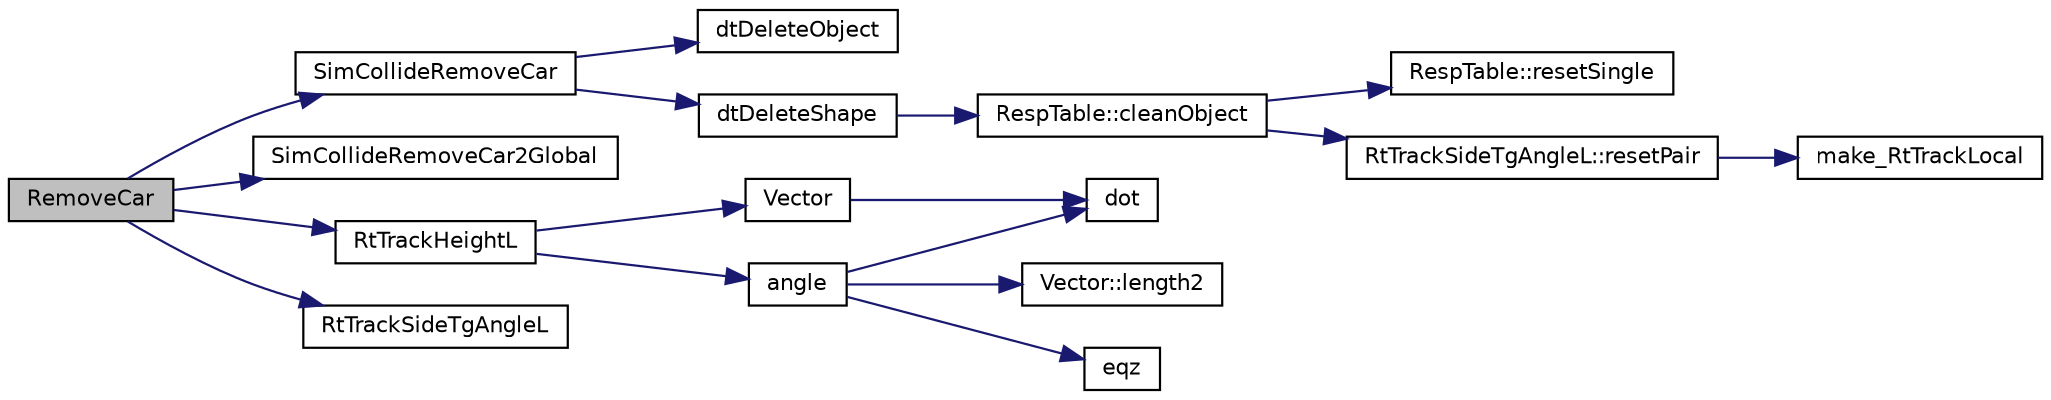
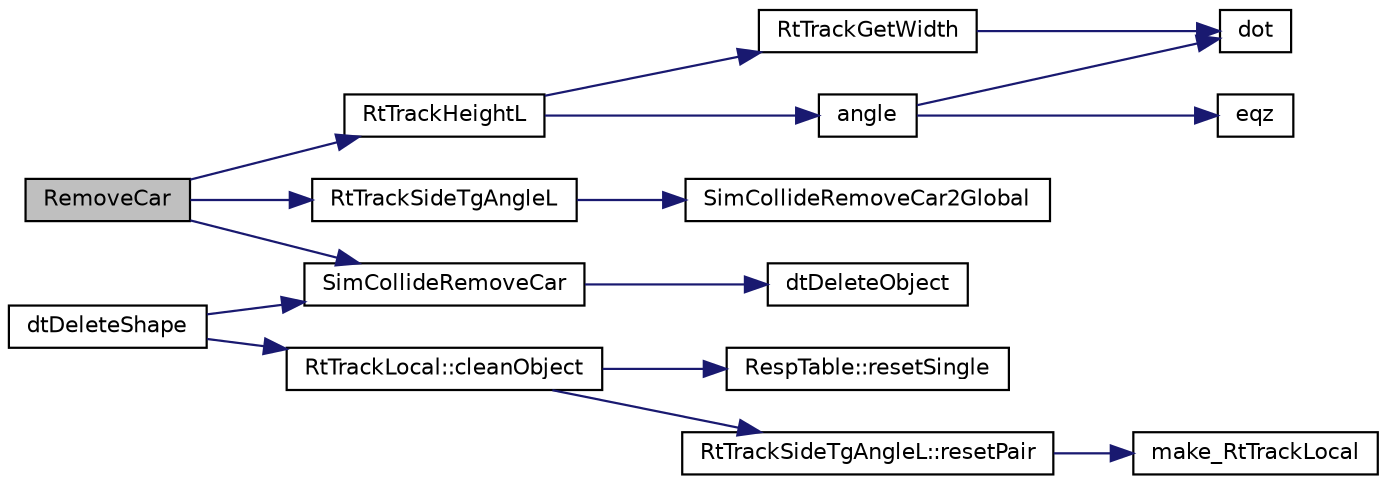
edge "SimCollideRemoveCar" -> "dtDeleteShape": reversed
node "RespTable::cleanObject": label "RespTable::cleanObject" -> "RtTrackLocal::cleanObject"
edge "RemoveCar" -> "SimCollideRemoveCar2Global": now "RtTrackSideTgAngleL" -> "SimCollideRemoveCar2Global"
node "Vector": label "Vector" -> "RtTrackGetWidth"
node "Vector::length2": removed
